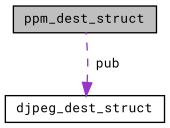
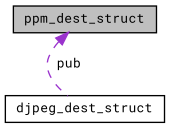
edge "ppm_dest_struct" -> "djpeg_dest_struct": reversed
